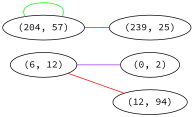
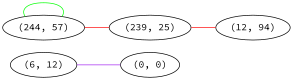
node "(204, 57)": label "(204, 57)" -> "(244, 57)"
node "(0, 2)": label "(0, 2)" -> "(0, 0)"
edge "(6, 12)" -- "(12, 94)": now "(239, 25)" -- "(12, 94)"
